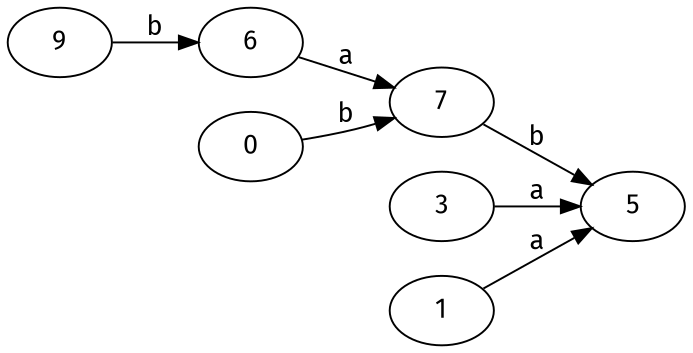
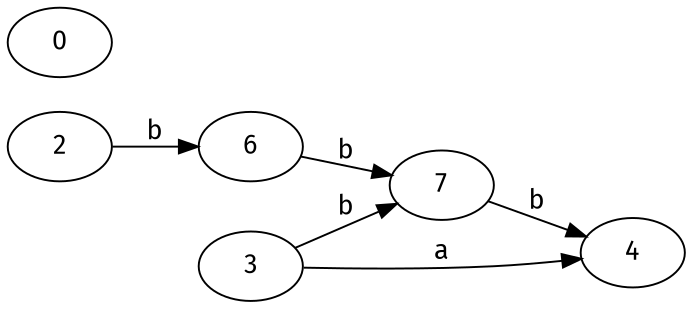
node "9": label "9" -> "2"
edge "6" -> "7": label "a" -> "b"
edge "0" -> "7": now "3" -> "7"
node "5": label "5" -> "4"
node "1": removed
